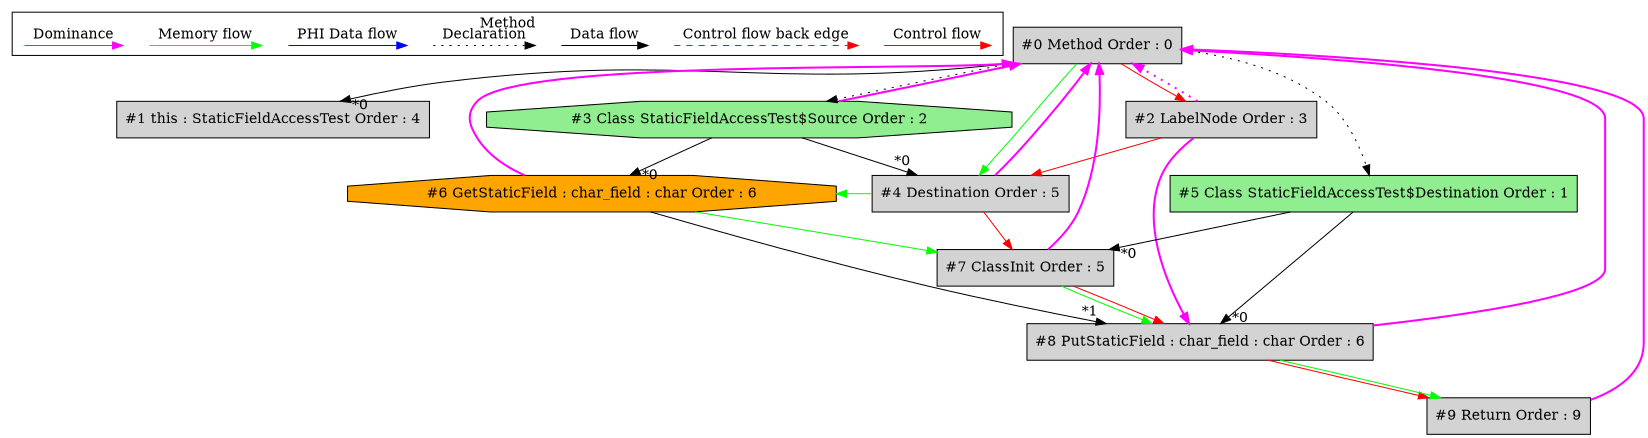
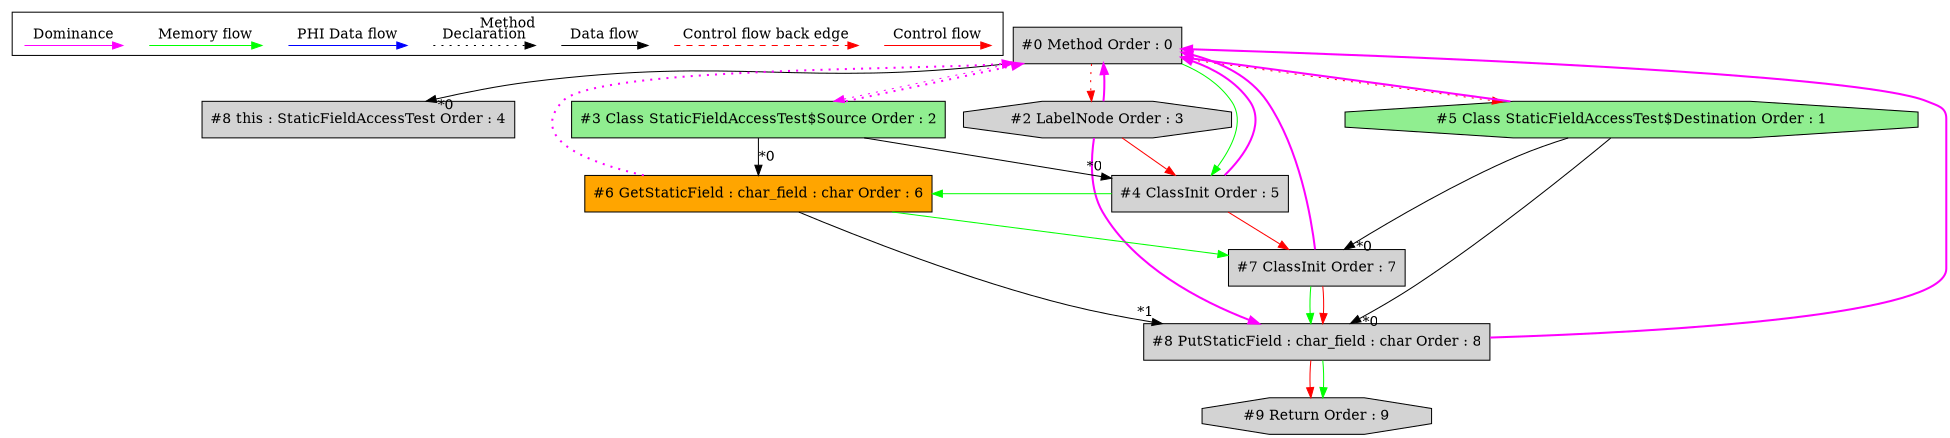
edge "#6 GetStaticField : char_field : char Order : 6" -> "#0 Method Order : 0": style solid -> dotted
edge "#0 Method Order : 0" -> "#2 LabelNode Order : 3": style solid -> dotted
edge "#0 Method Order : 0" -> "#3 Class StaticFieldAccessTest$Source Order : 2": color black -> fuchsia
edge "#0 Method Order : 0" -> "#5 Class StaticFieldAccessTest$Destination Order : 1": color black -> red
edge "#3 Class StaticFieldAccessTest$Source Order : 2" -> "#0 Method Order : 0": style solid -> dotted
edge "#2 LabelNode Order : 3" -> "#0 Method Order : 0": style dotted -> solid
edge "#9 Return Order : 9" -> "#0 Method Order : 0": now "#5 Class StaticFieldAccessTest$Destination Order : 1" -> "#0 Method Order : 0"
node "#1 this : StaticFieldAccessTest Order : 4": label "#1 this : StaticFieldAccessTest Order : 4" -> "#8 this : StaticFieldAccessTest Order : 4"
node "#3 Class StaticFieldAccessTest$Source Order : 2": shape octagon -> box
node "#2 LabelNode Order : 3": shape box -> octagon
node "#6 GetStaticField : char_field : char Order : 6": shape octagon -> box
node "#4 Destination Order : 5": label "#4 Destination Order : 5" -> "#4 ClassInit Order : 5"
node "#5 Class StaticFieldAccessTest$Destination Order : 1": shape box -> octagon
node "#7 ClassInit Order : 5": label "#7 ClassInit Order : 5" -> "#7 ClassInit Order : 7"
node "#8 PutStaticField : char_field : char Order : 6": label "#8 PutStaticField : char_field : char Order : 6" -> "#8 PutStaticField : char_field : char Order : 8"
node "#9 Return Order : 9": shape box -> octagon
